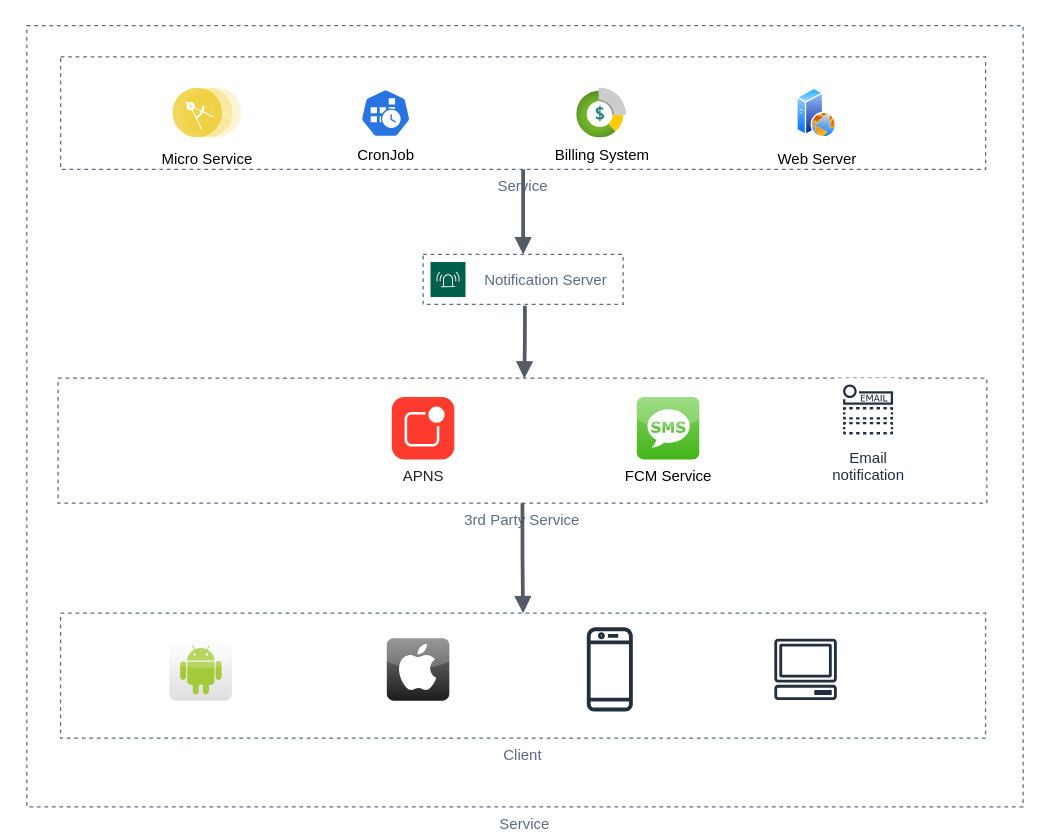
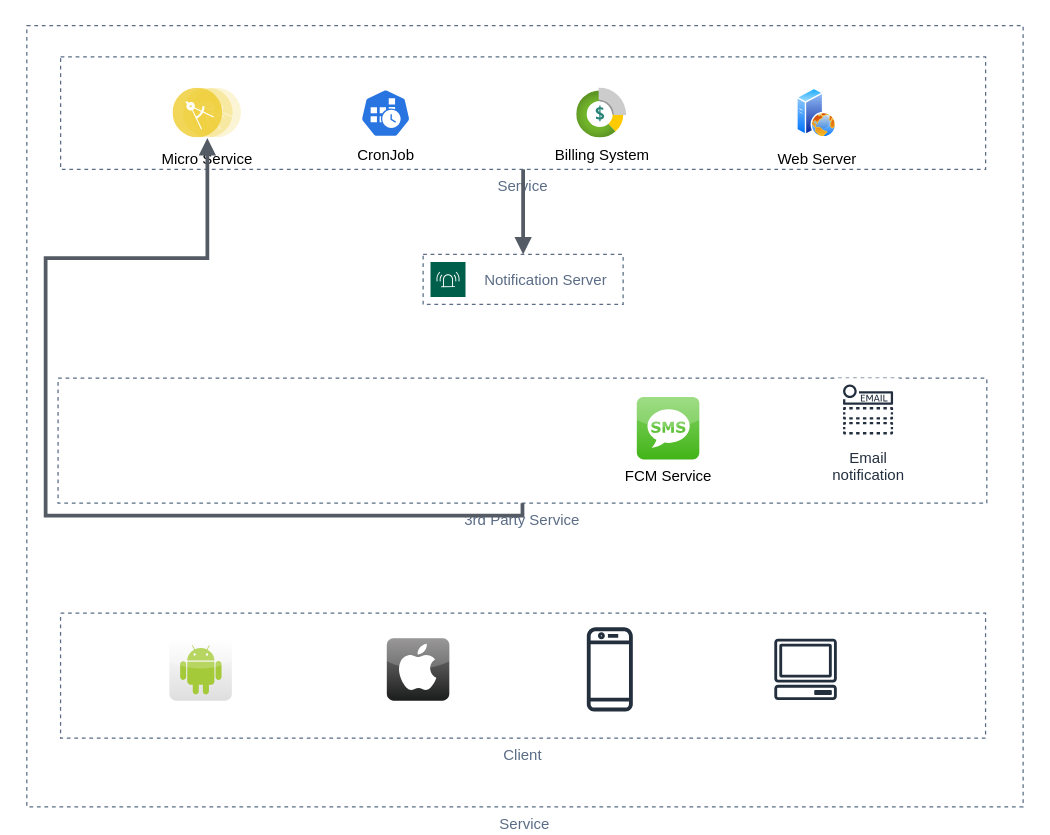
edge "Notification Server" -> "3rd Party Service": removed
node "APNS": removed
edge "3rd Party Service" -> "Client": now "3rd Party Service" -> "Micro Service"
